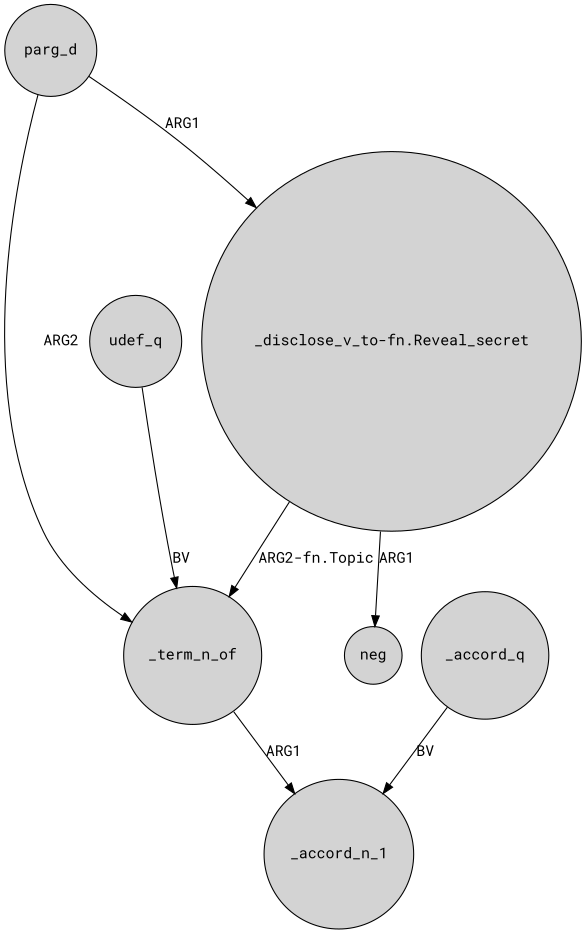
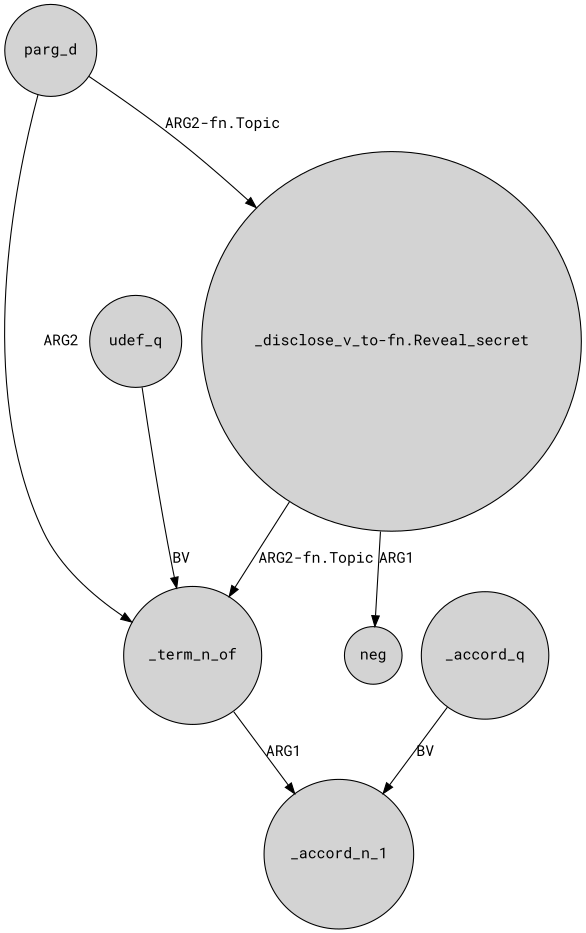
edge "parg_d" -> "_disclose_v_to-fn.Reveal_secret": label "ARG1" -> "ARG2-fn.Topic"
